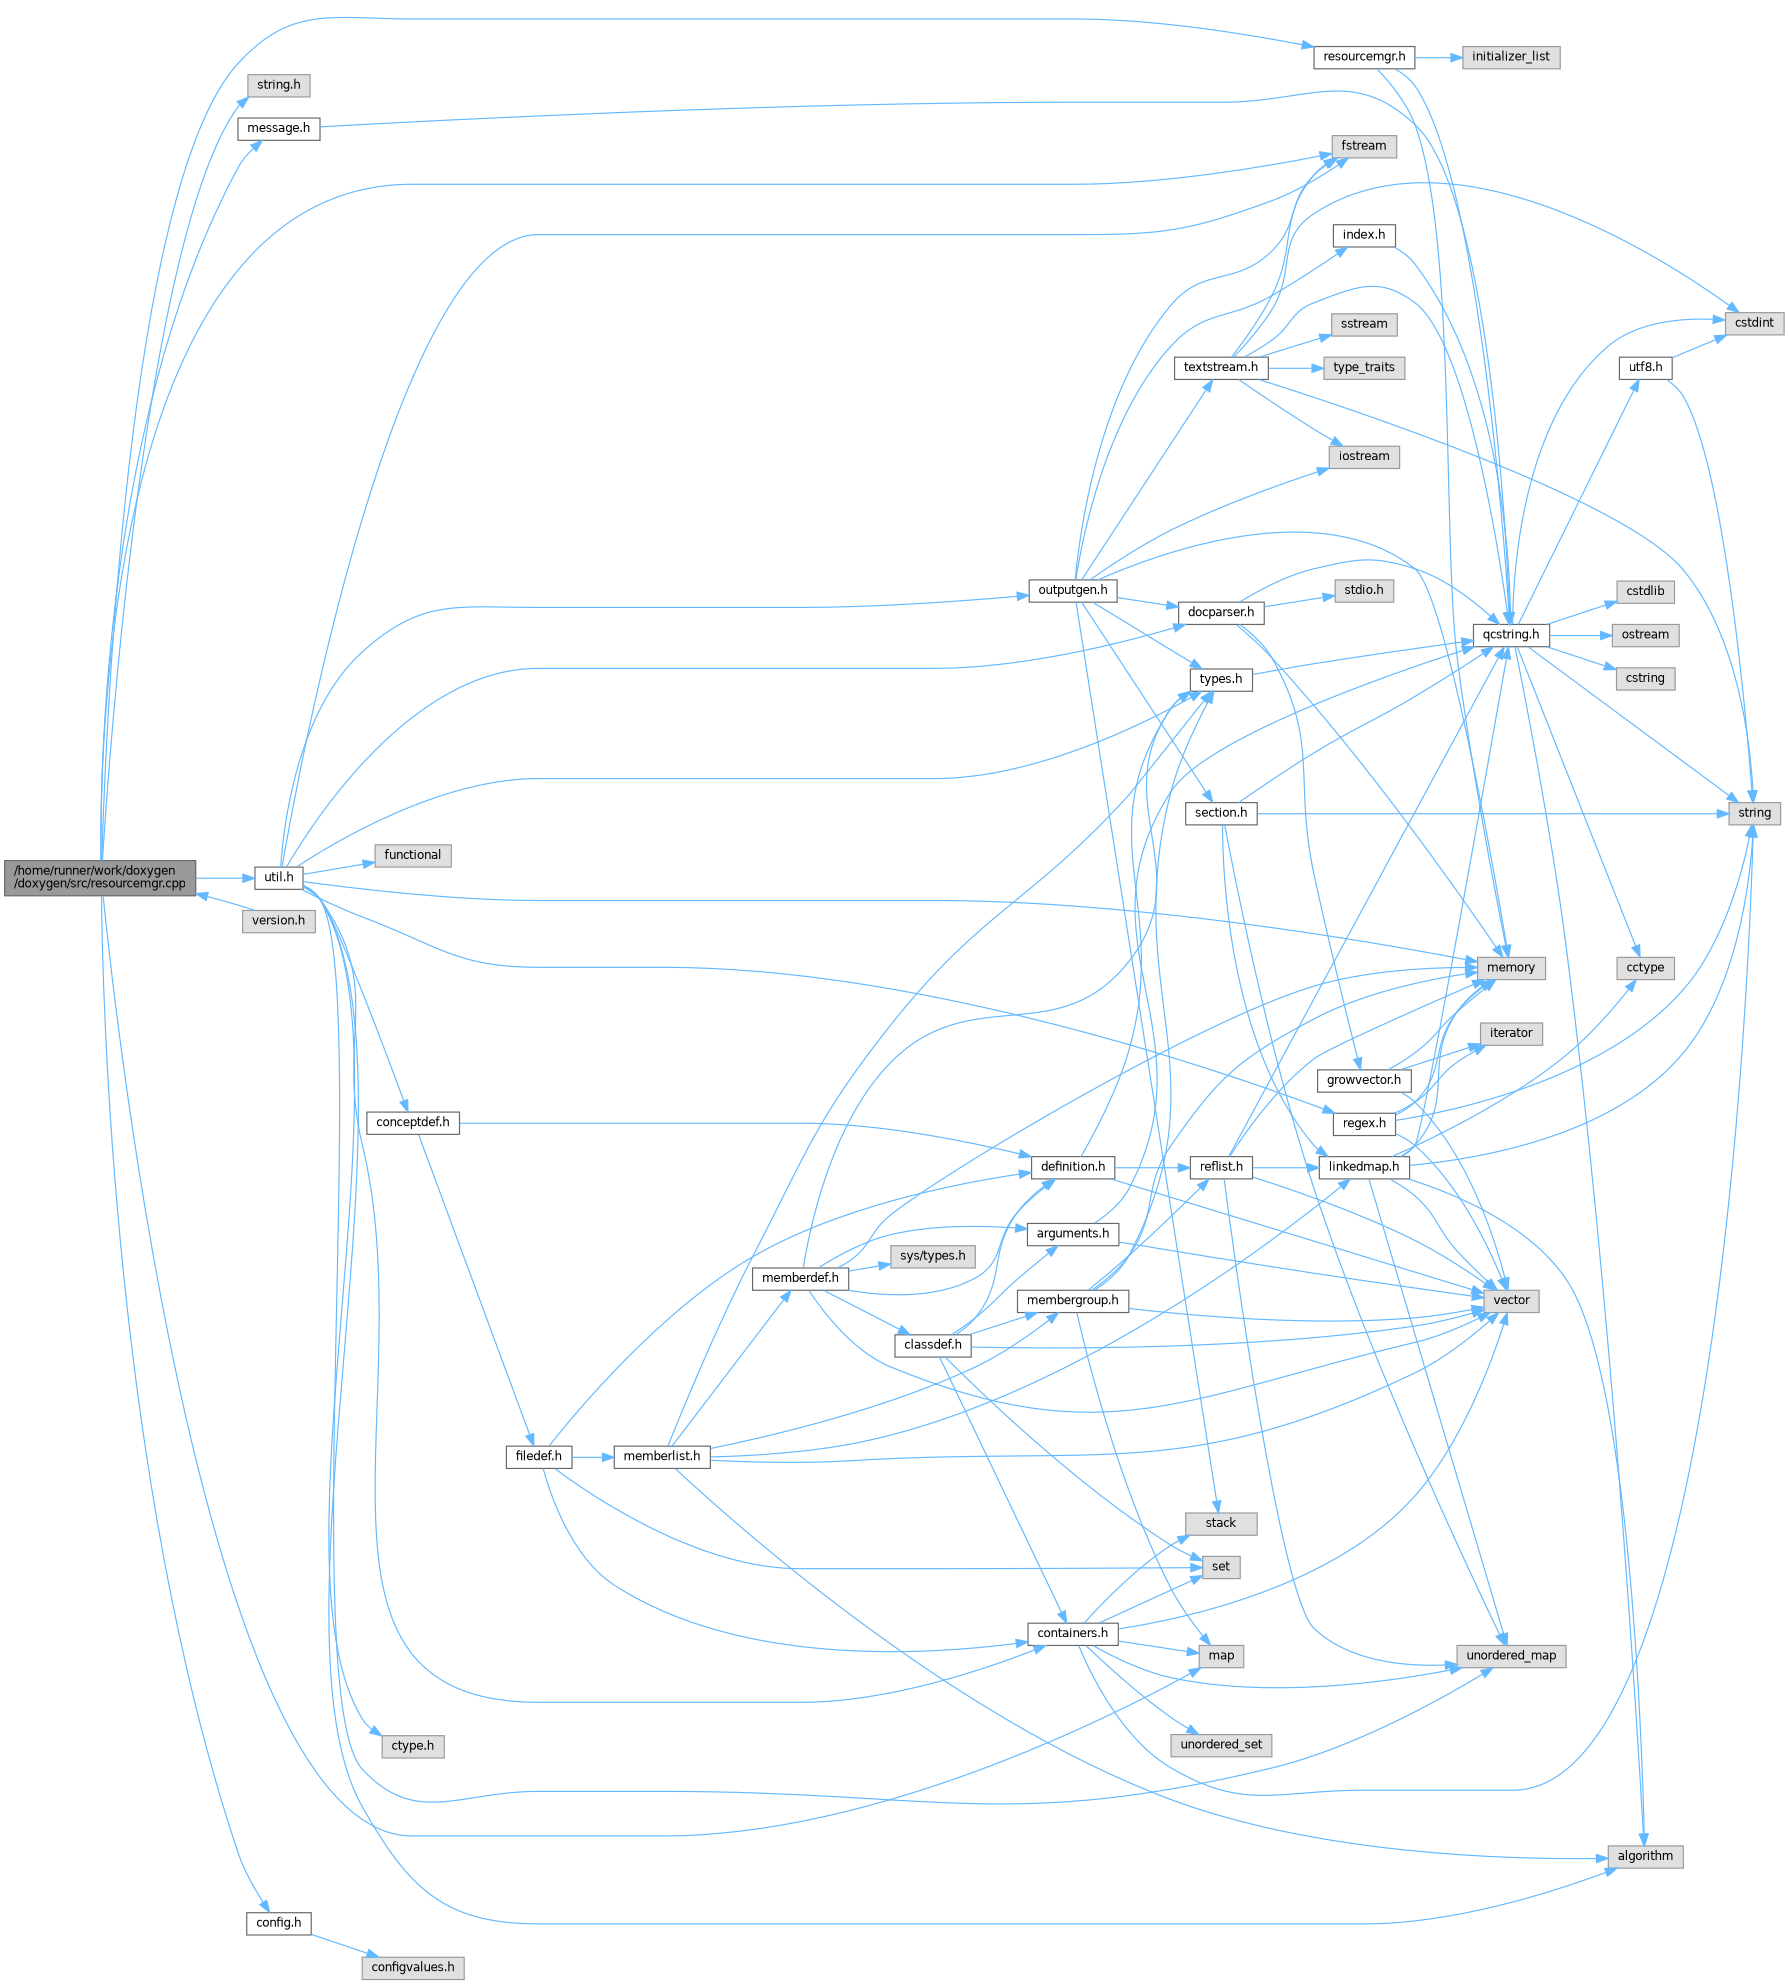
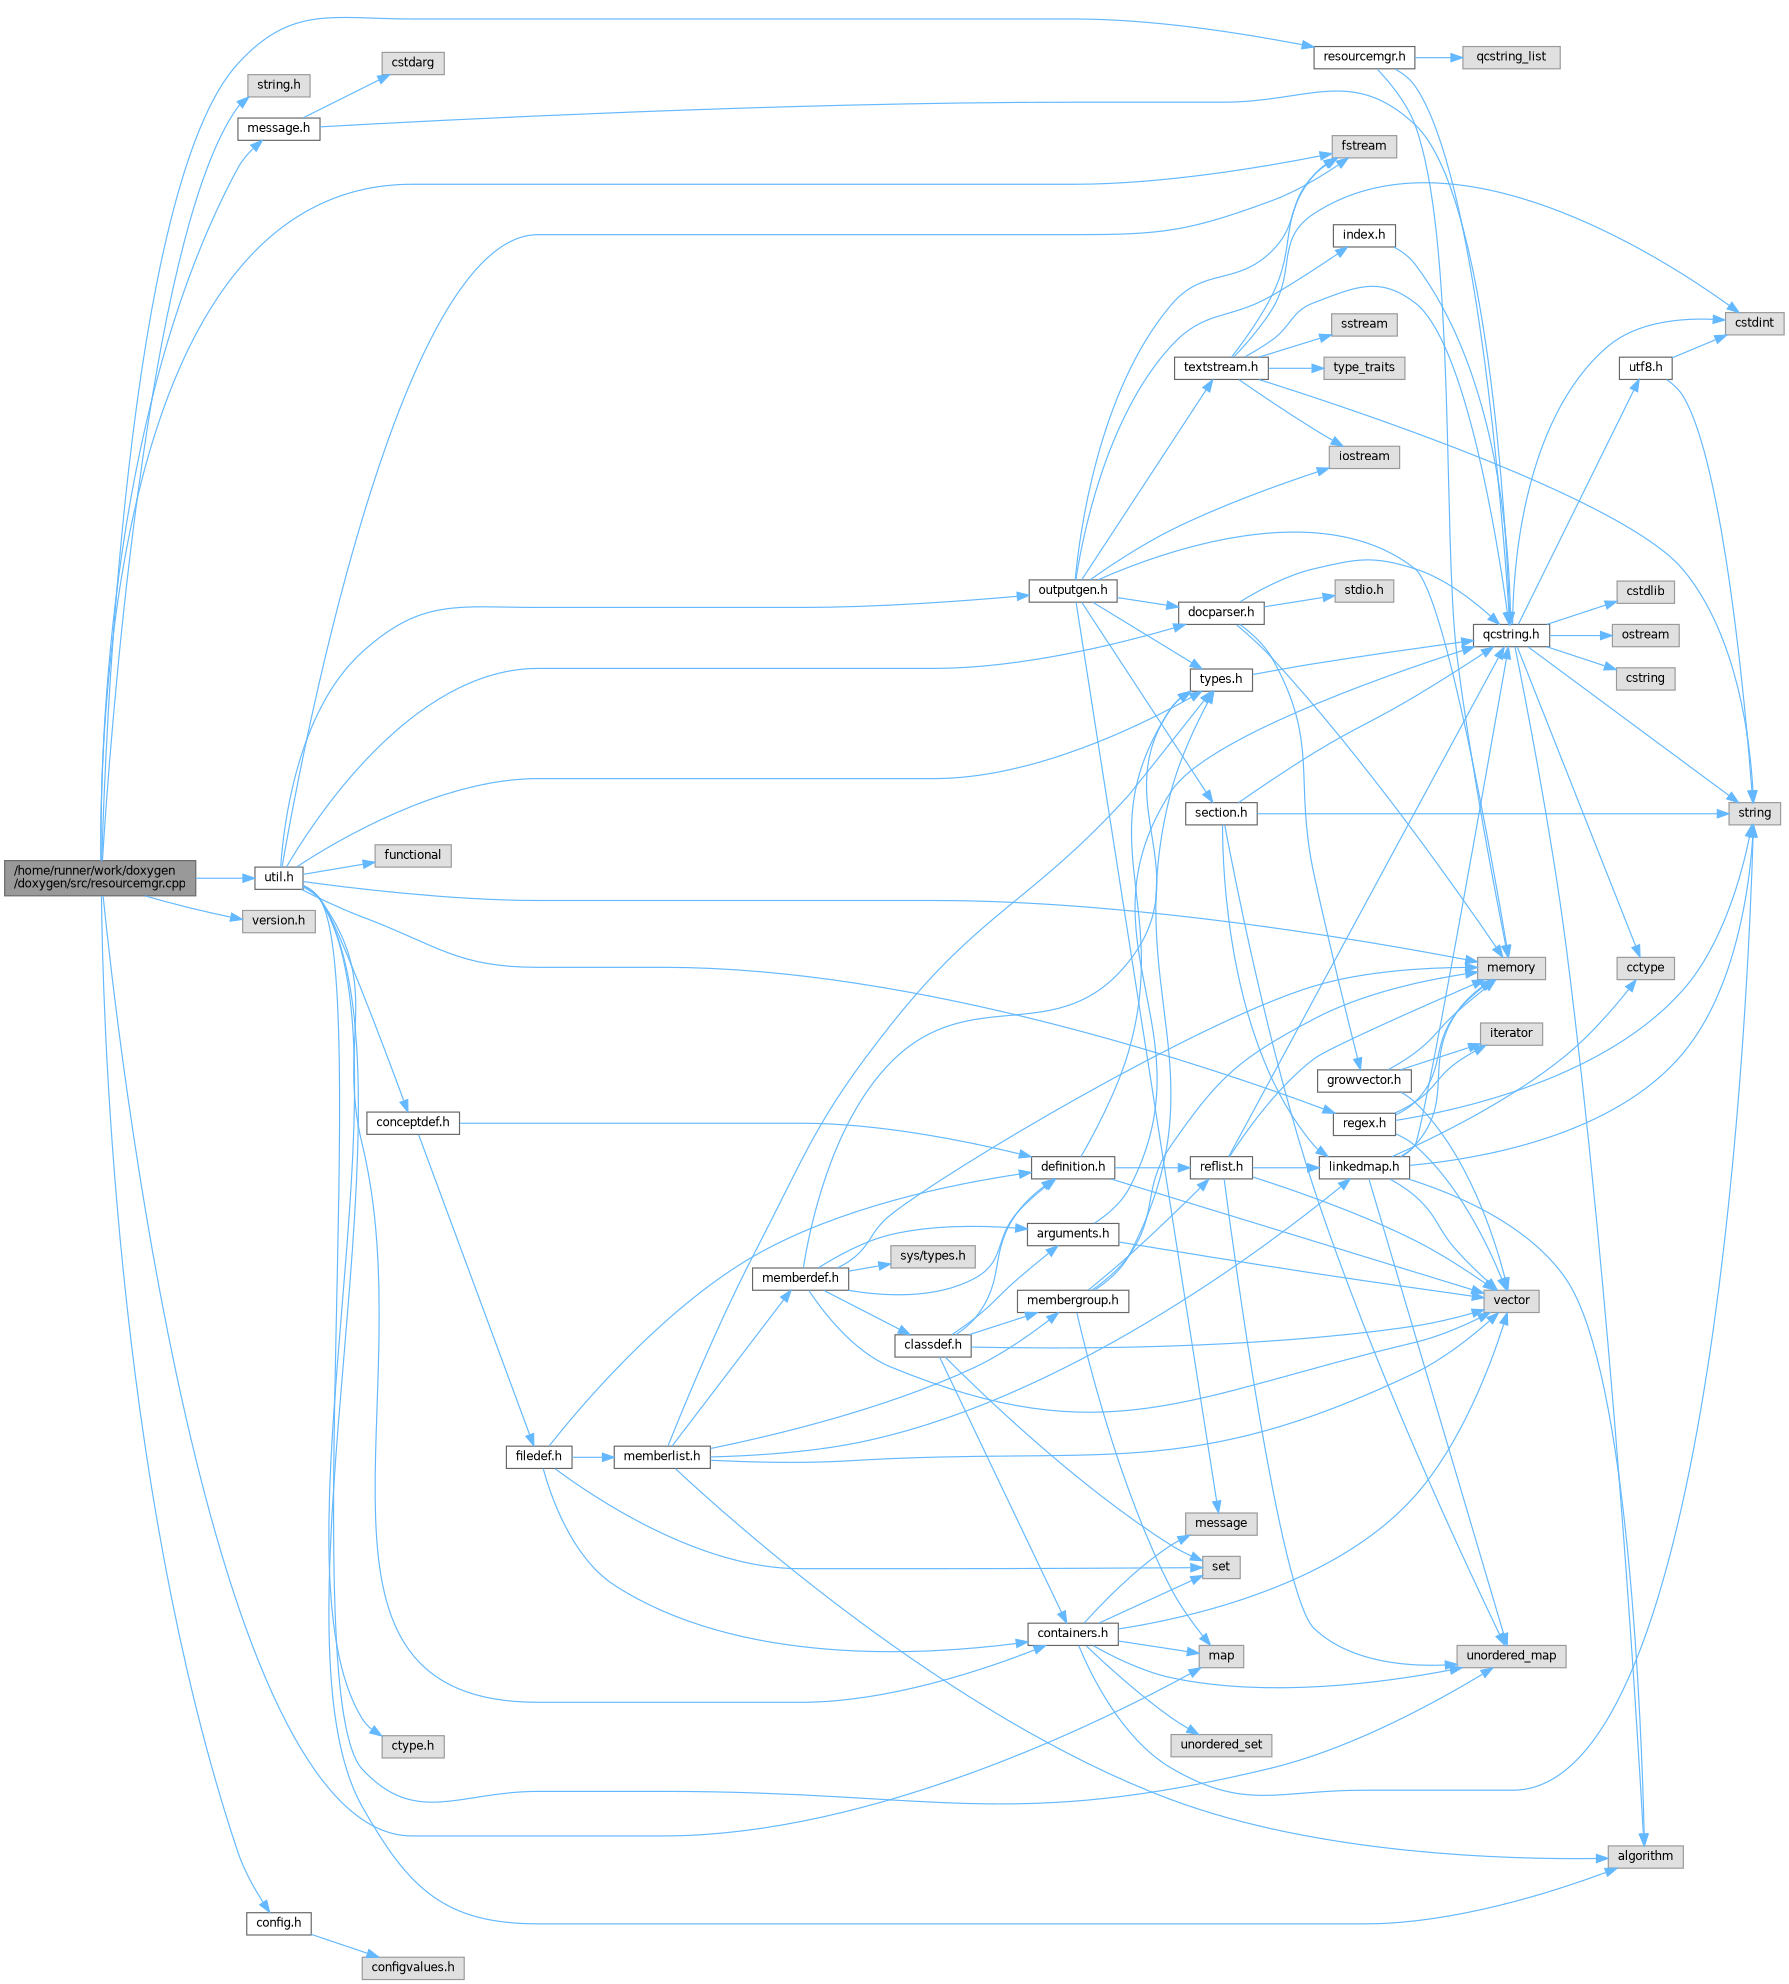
node "initializer_list": label "initializer_list" -> "qcstring_list"
node "cstdarg": added
edge "version.h" -> "/home/runner/work/doxygen /doxygen/src/resourcemgr.cpp": reversed
edge "membergroup.h" -> "vector": removed
node "stack": label "stack" -> "message"
